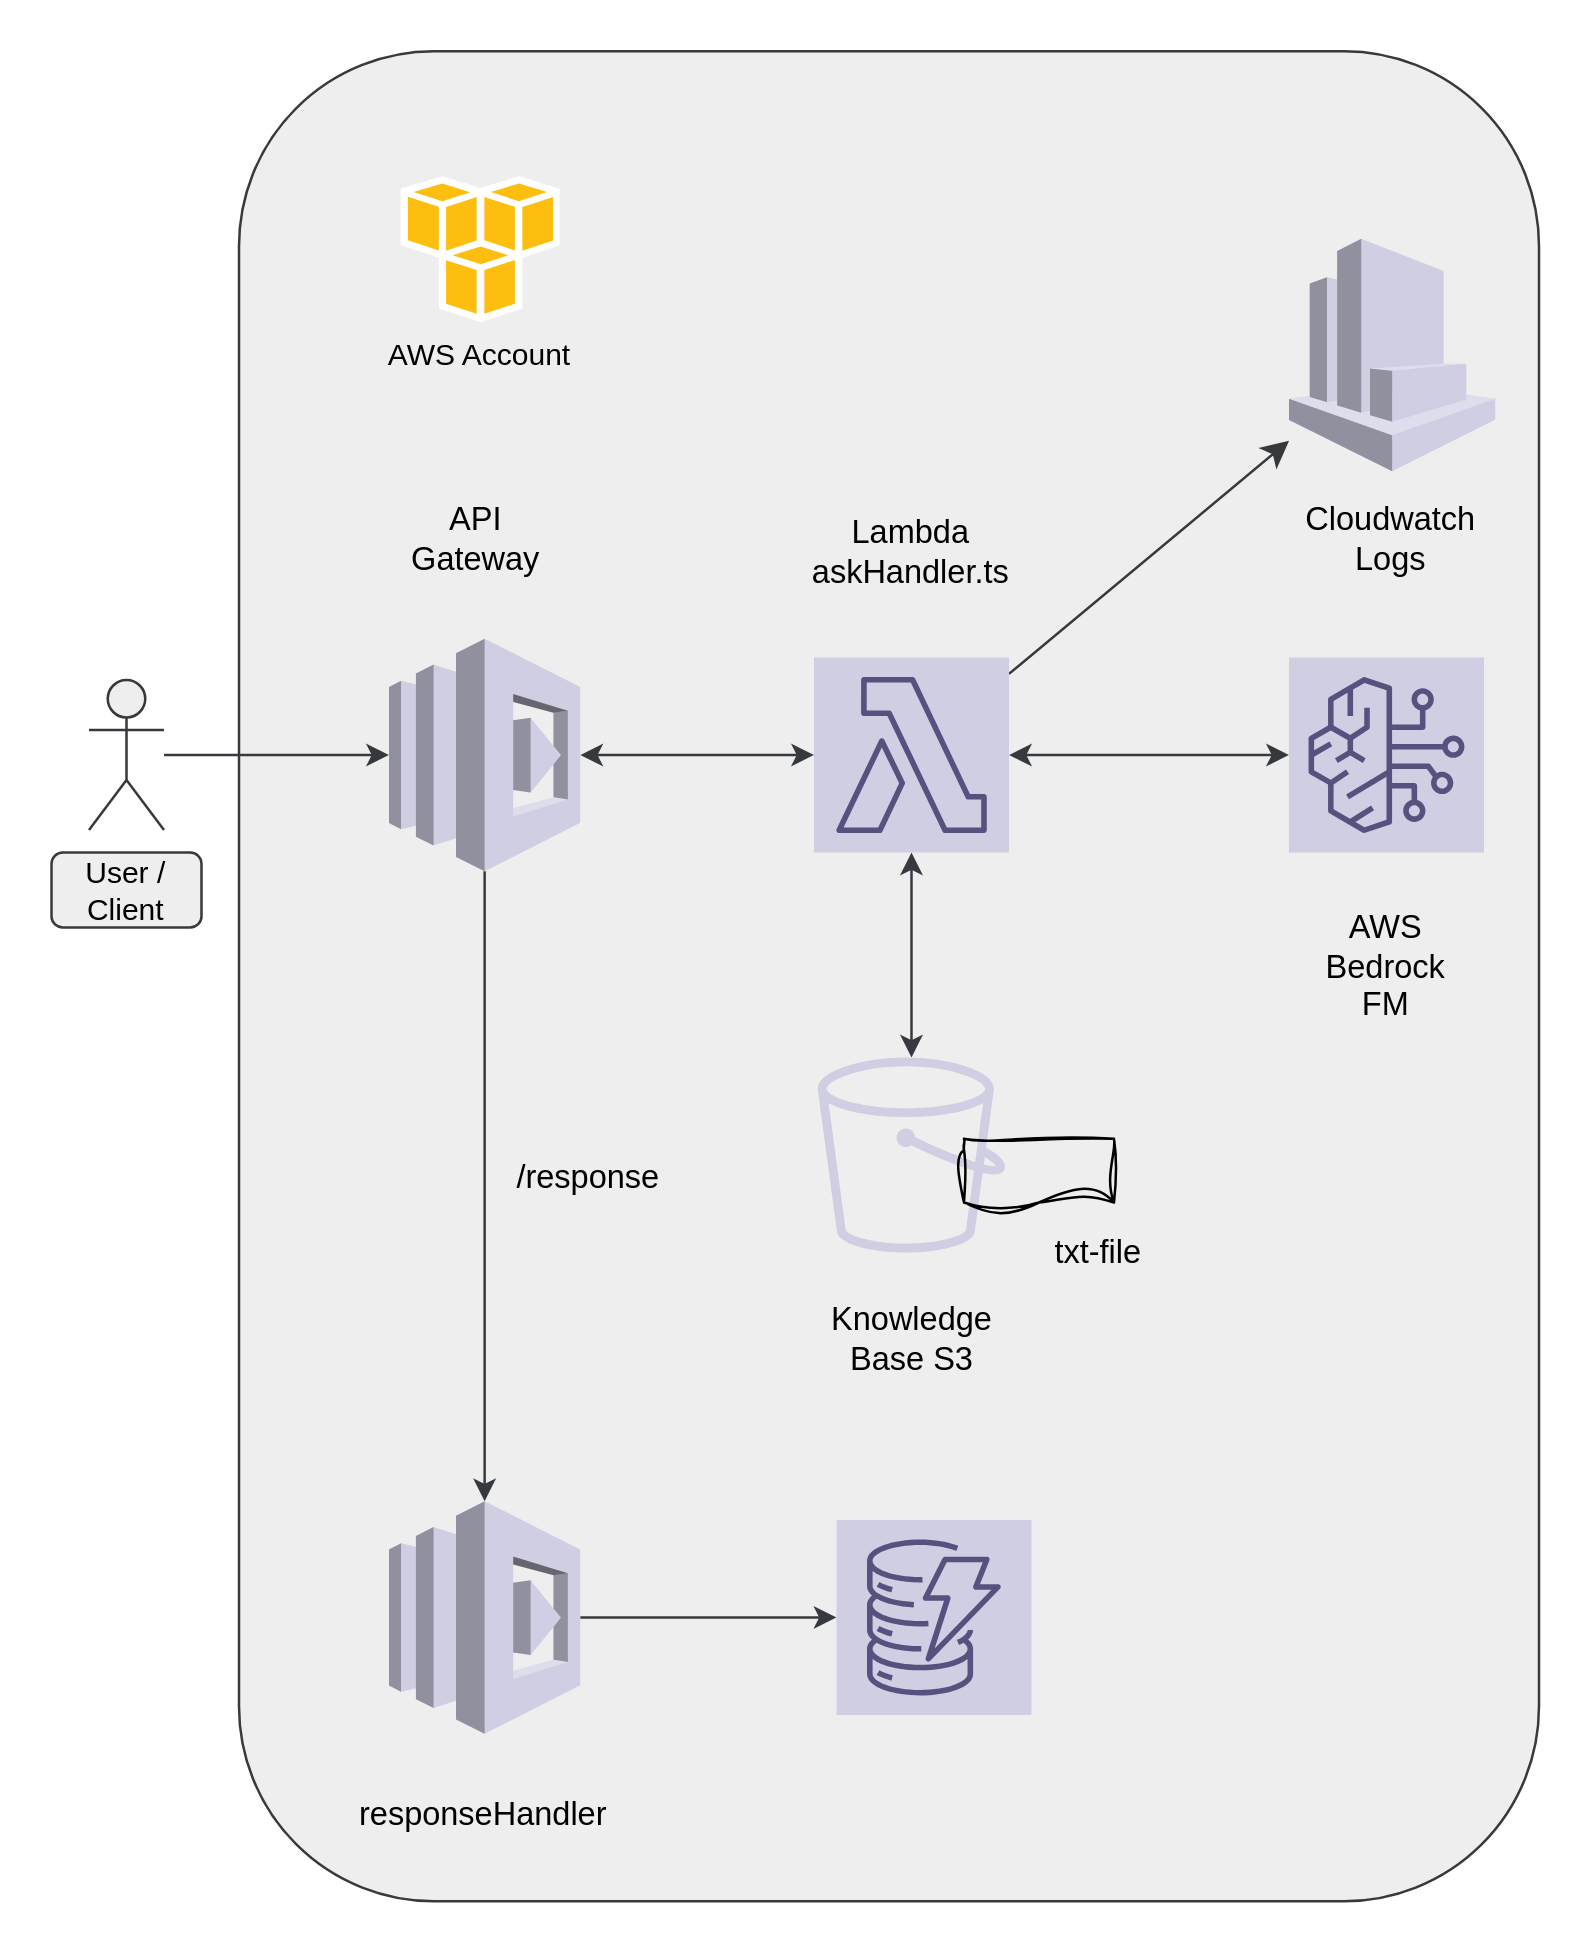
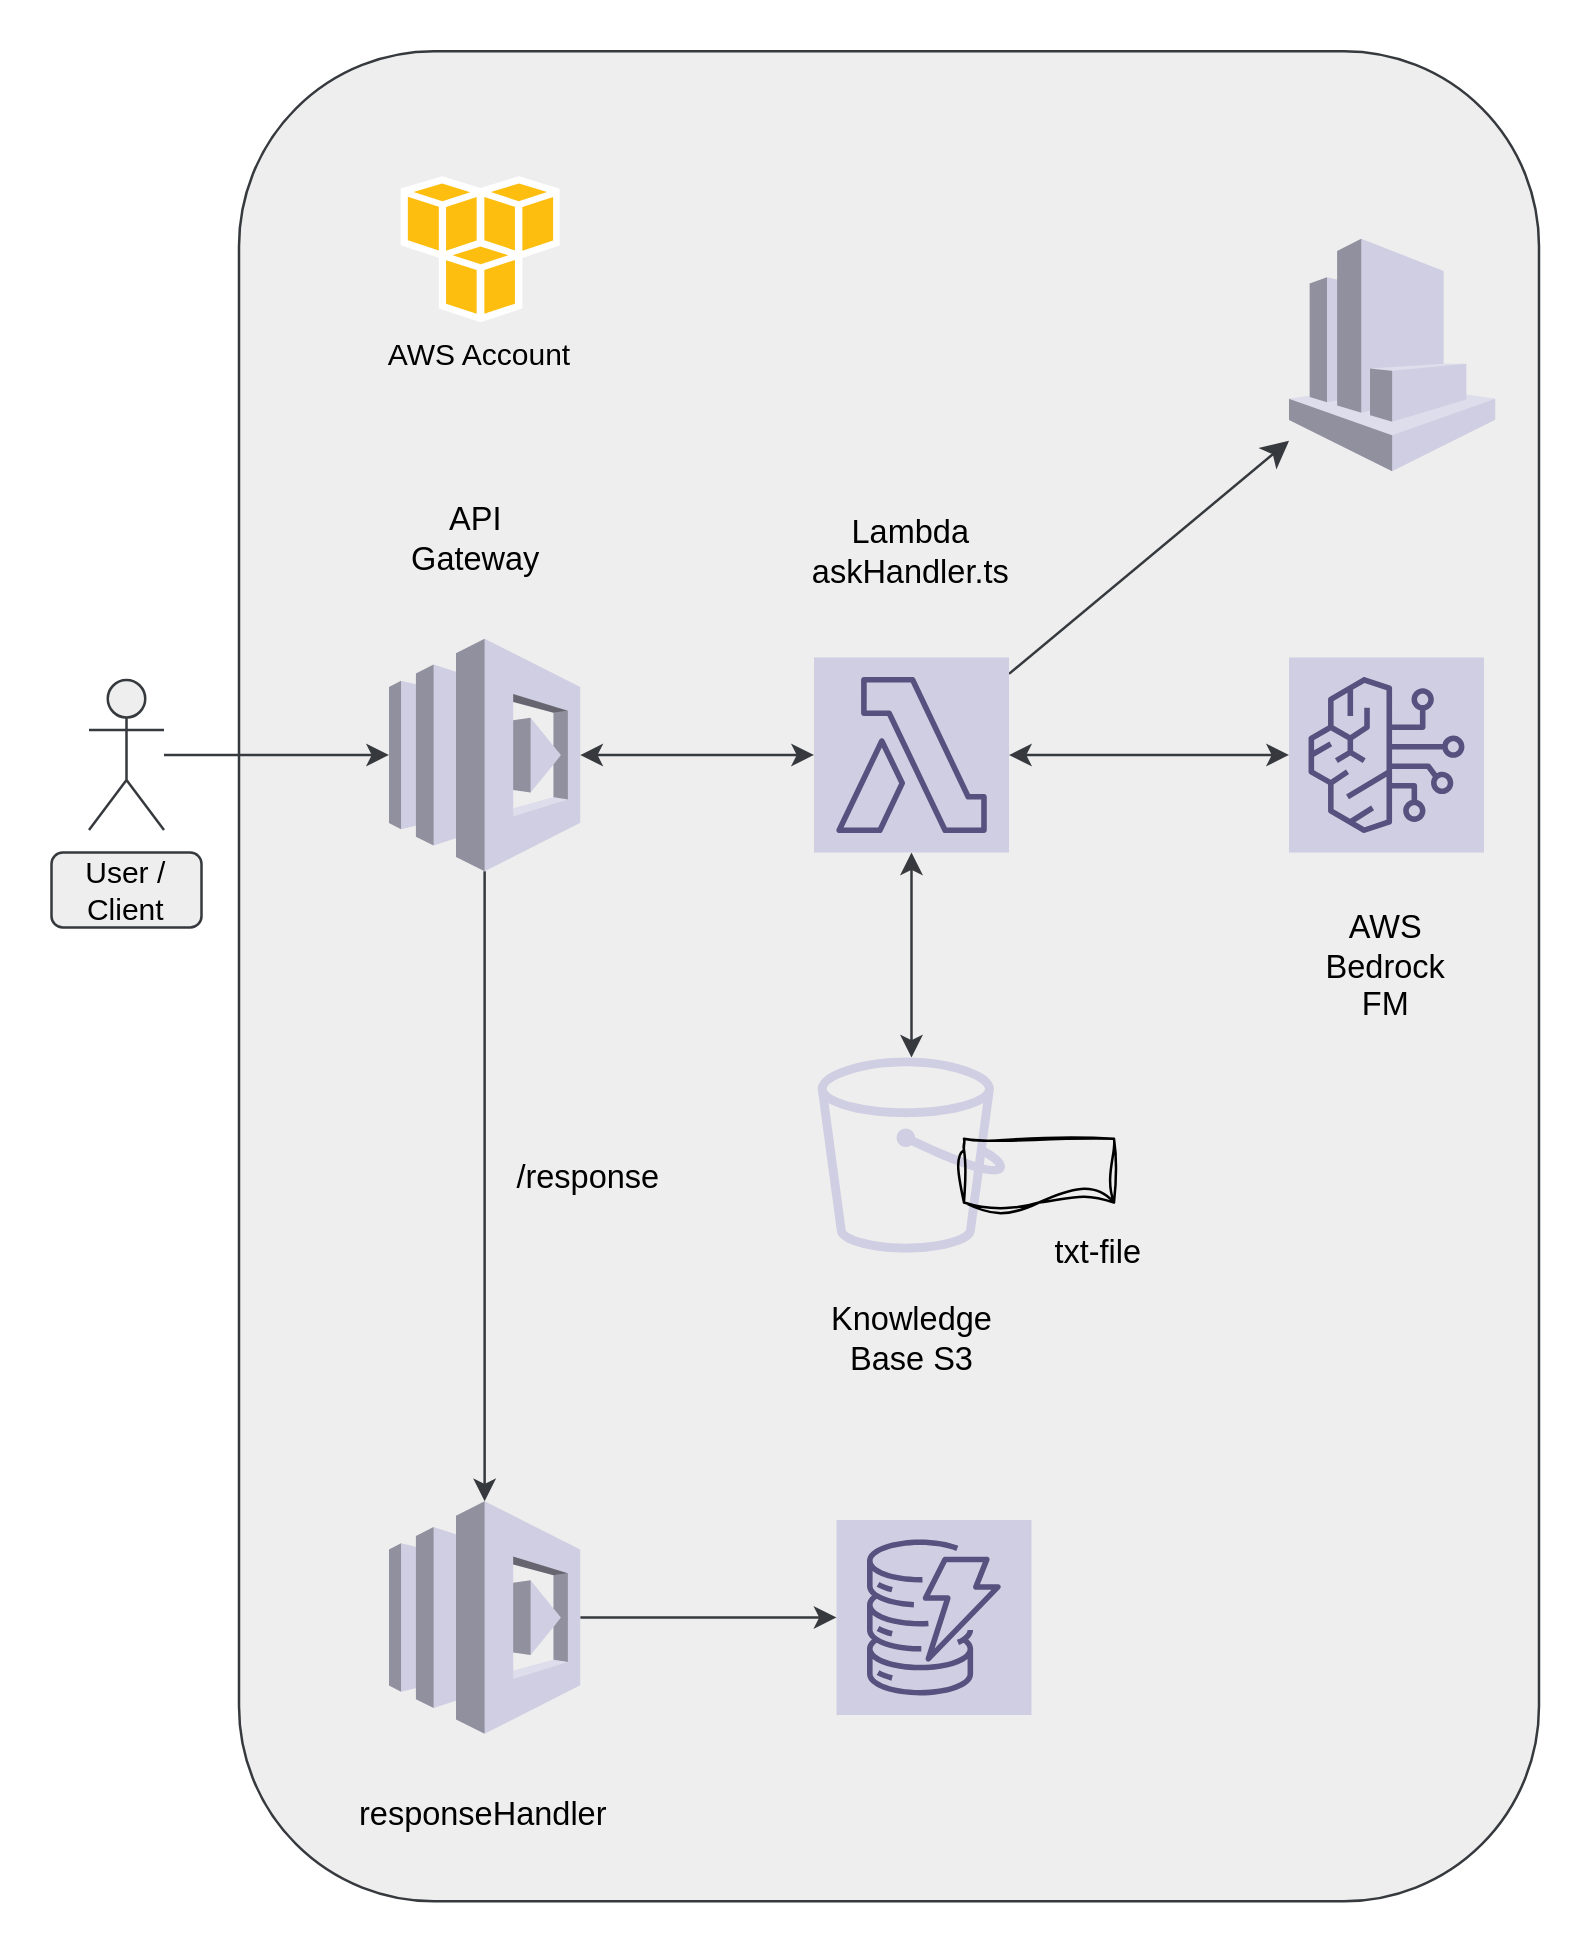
node "Cloudwatch Logs": removed
